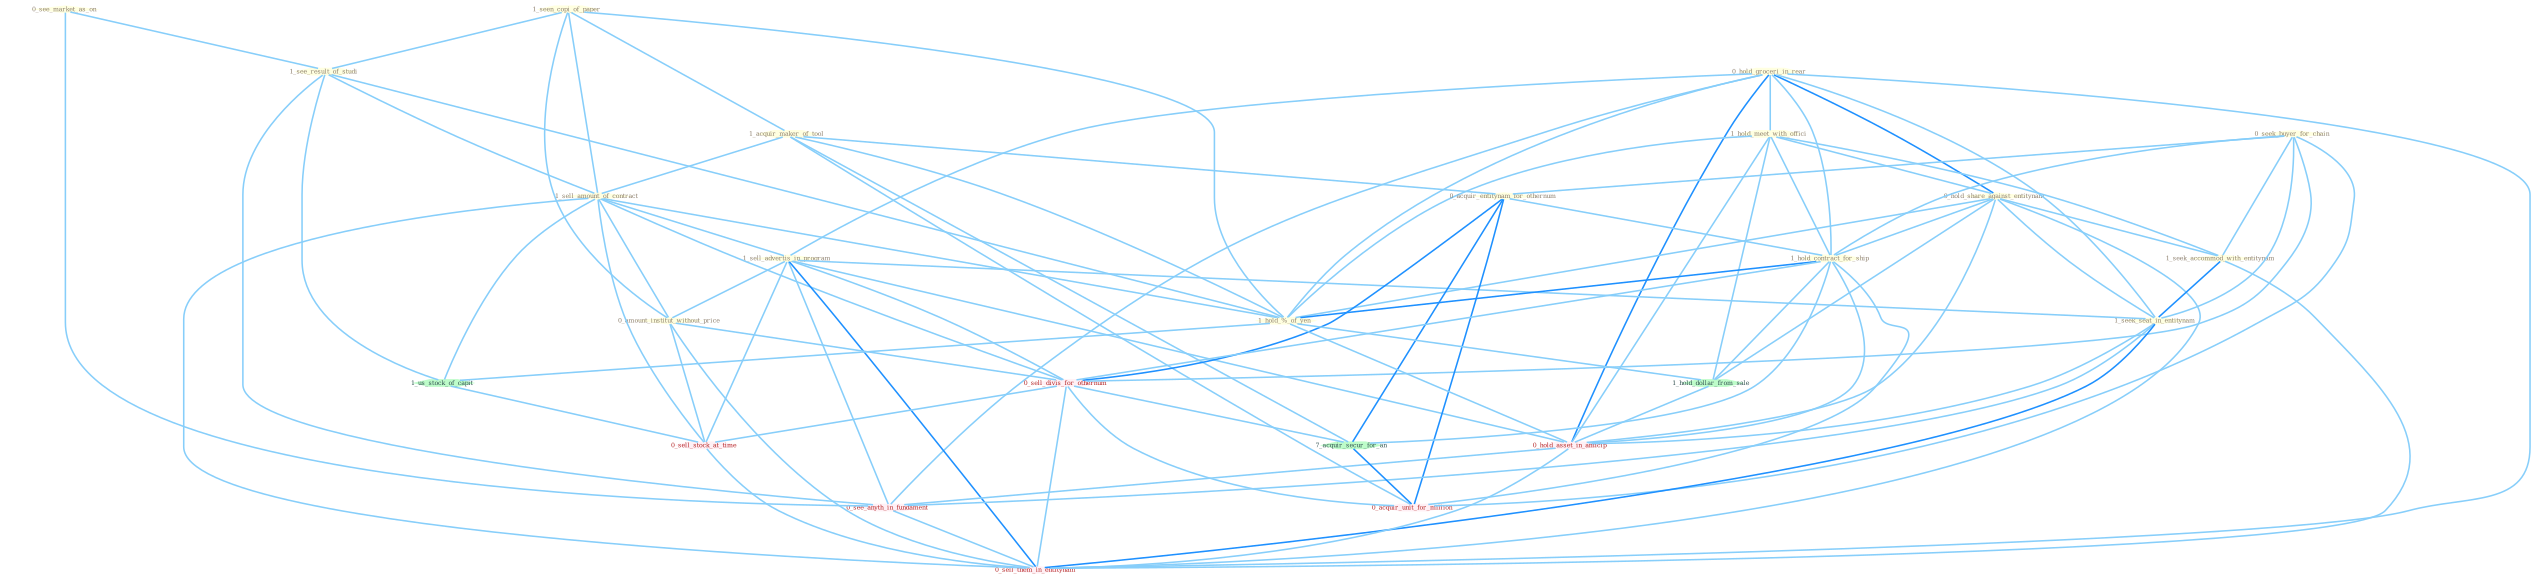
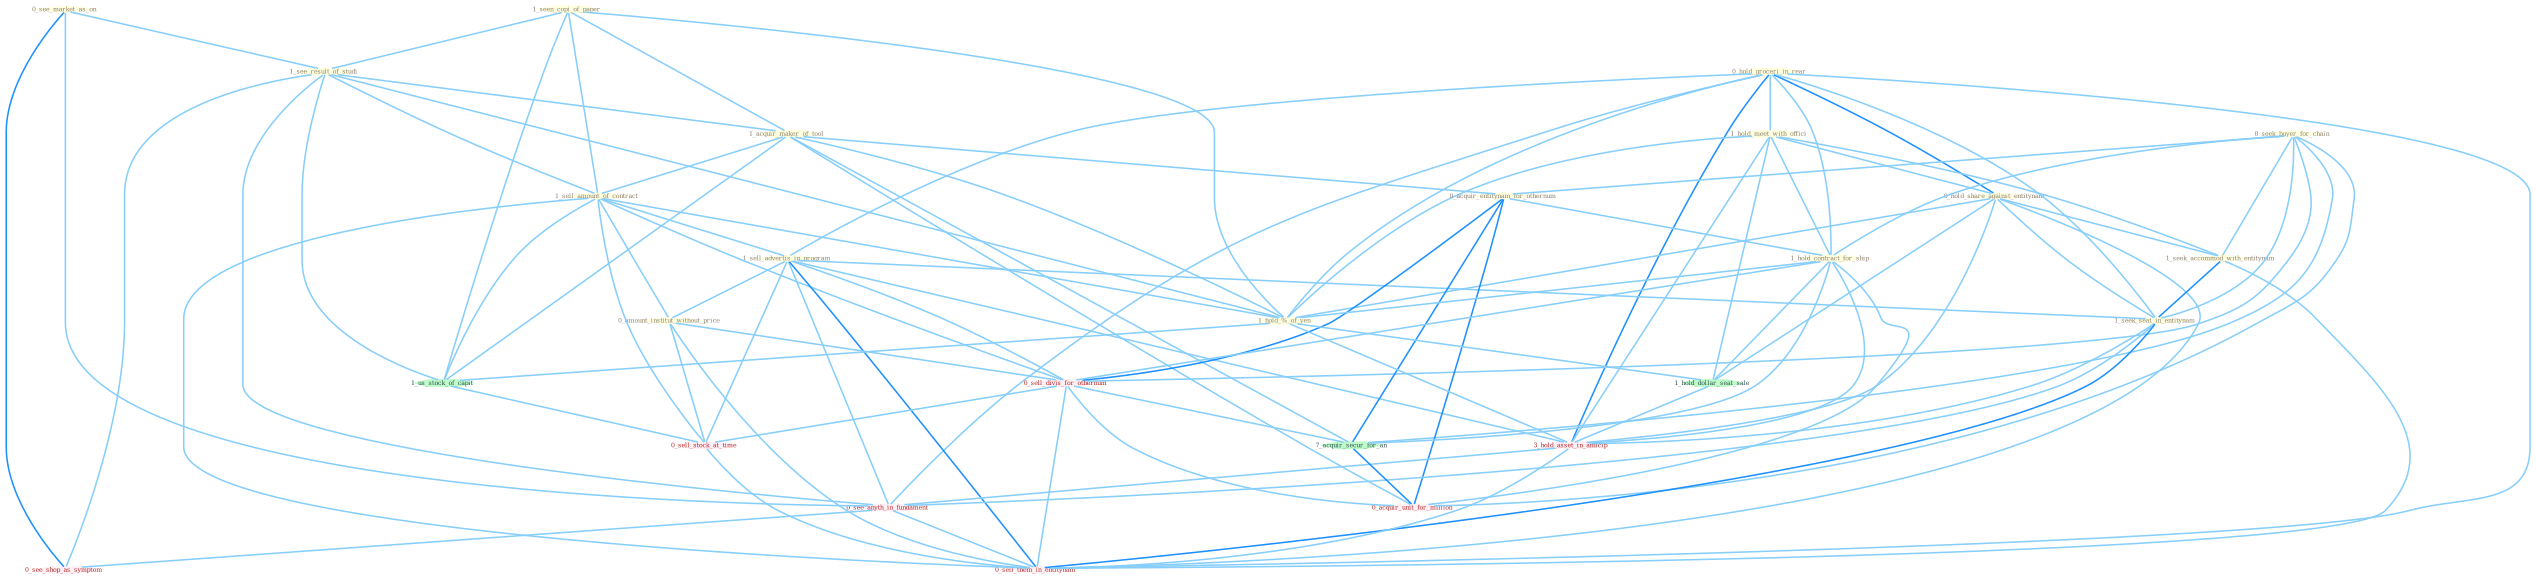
edge "1_see_result_of_studi" -- "1_acquir_maker_of_tool": added
edge "1_seen_copi_of_paper" -- "0_amount_institut_without_price": now "1_seen_copi_of_paper" -- "1_us_stock_of_capit"
edge "0_hold_share_against_entitynam" -- "1_hold_contract_for_ship": removed
edge "1_acquir_maker_of_tool" -- "1_us_stock_of_capit": added
edge "1_hold_contract_for_ship" -- "1_hold_%_of_yen": color #1e90ff -> #87cefa
node "1_hold_dollar_from_sale": label "1_hold_dollar_from_sale" -> "1_hold_dollar_seat_sale"
edge "0_seek_buyer_for_chain" -- "7_acquir_secur_for_an": added
node "0_hold_asset_in_anticip": label "0_hold_asset_in_anticip" -> "3_hold_asset_in_anticip"
node "0_see_shop_as_symptom": added
